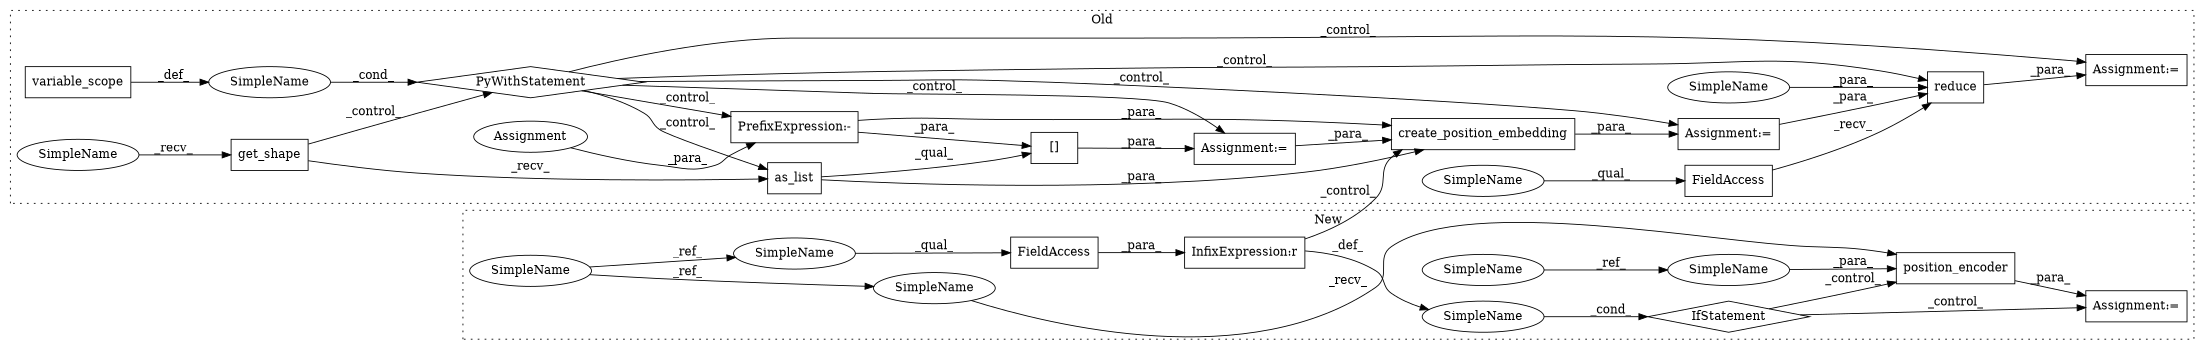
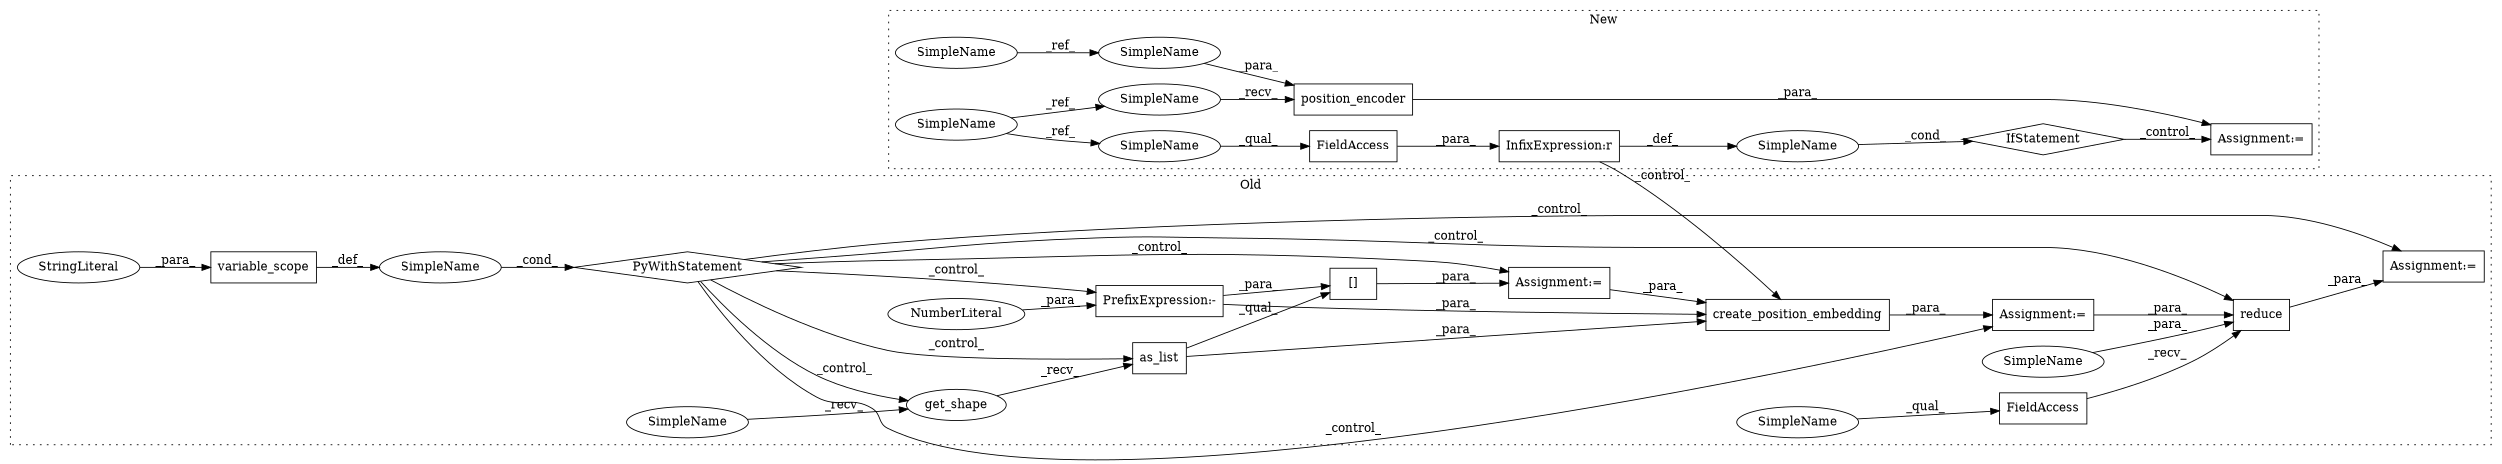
edge "get_shape" -> "PyWithStatement": reversed
node "Assignment": label "Assignment" -> "NumberLiteral"
node "get_shape": shape box -> ellipse
node "StringLiteral": added
edge "IfStatement" -> "position_encoder": removed, label "_control_"
